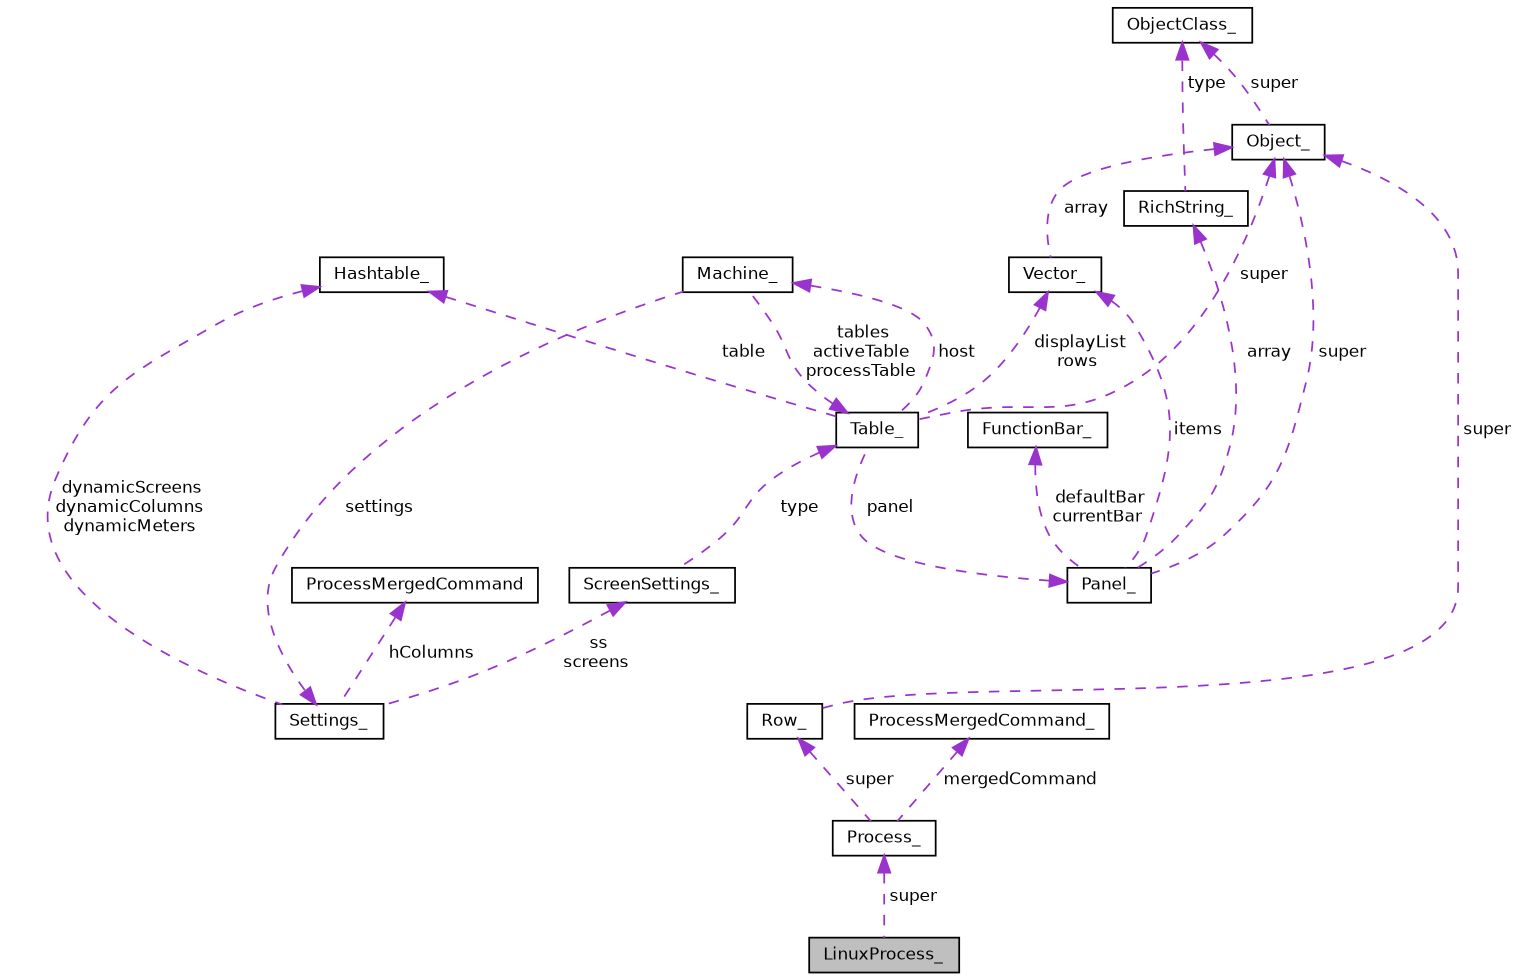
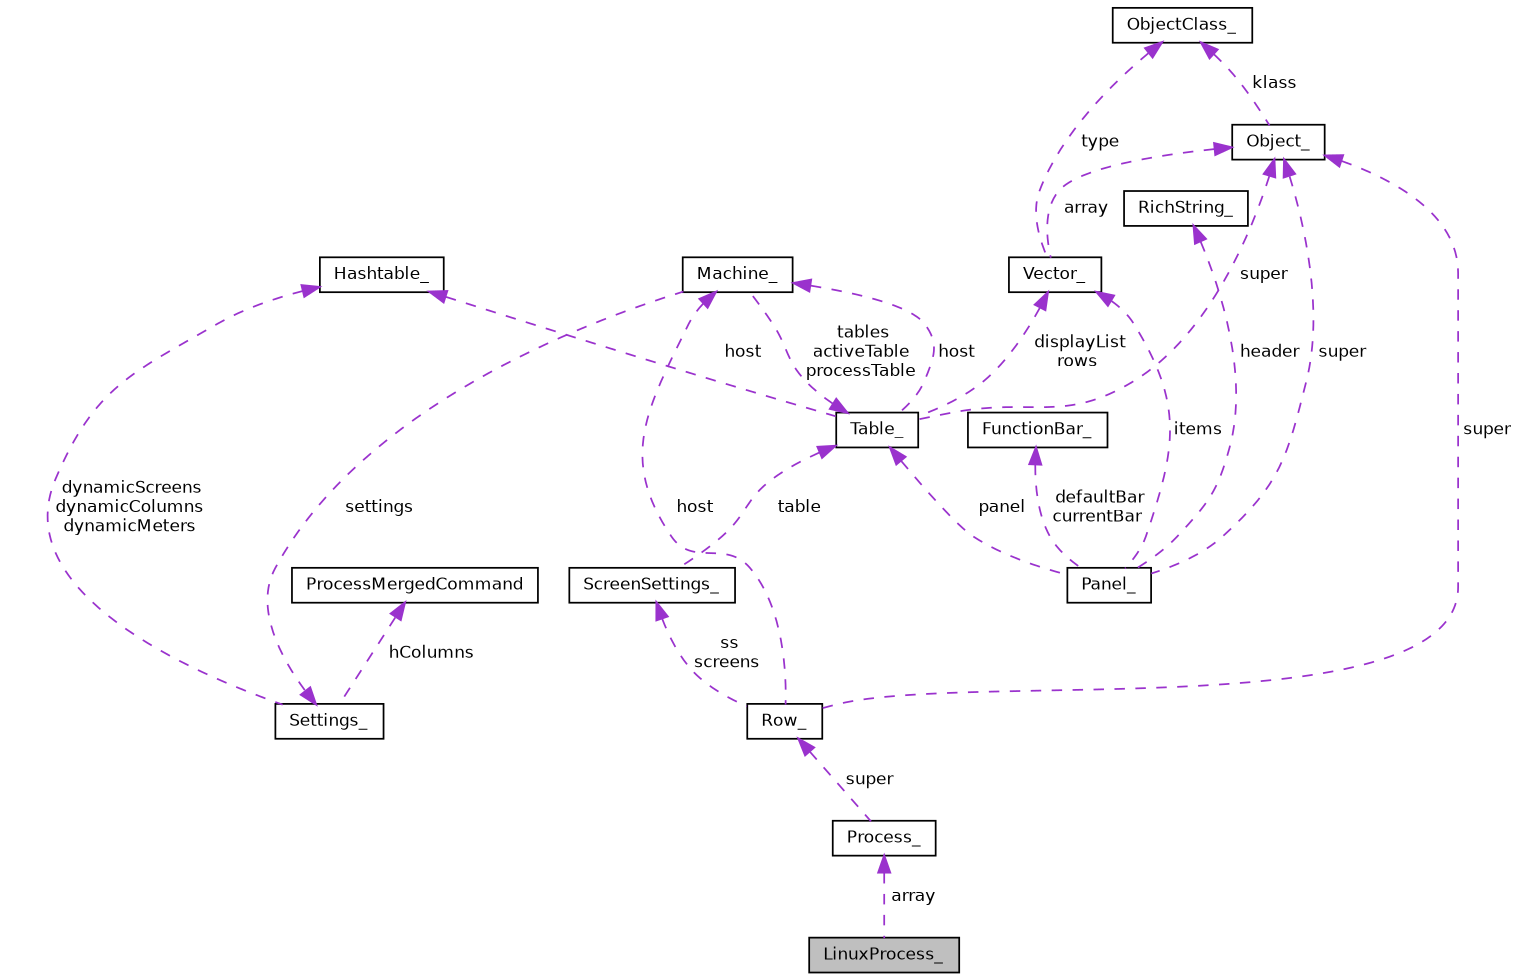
edge "Object_" -> "ObjectClass_": label " super" -> " klass"
edge "RichString_" -> "ObjectClass_": now "Vector_" -> "ObjectClass_"
edge "Table_" -> "Hashtable_": label " table" -> " host"
edge "Panel_" -> "RichString_": label " array" -> " header"
edge "ScreenSettings_" -> "Table_": label " type" -> " table"
edge "Row_" -> "Machine_": added, label "host"
edge "Table_" -> "Panel_": reversed
edge "Settings_" -> "ScreenSettings_": now "Row_" -> "ScreenSettings_"
node "ProcessMergedCommand_": removed
edge "LinuxProcess_" -> "Process_": label " super" -> " array"
